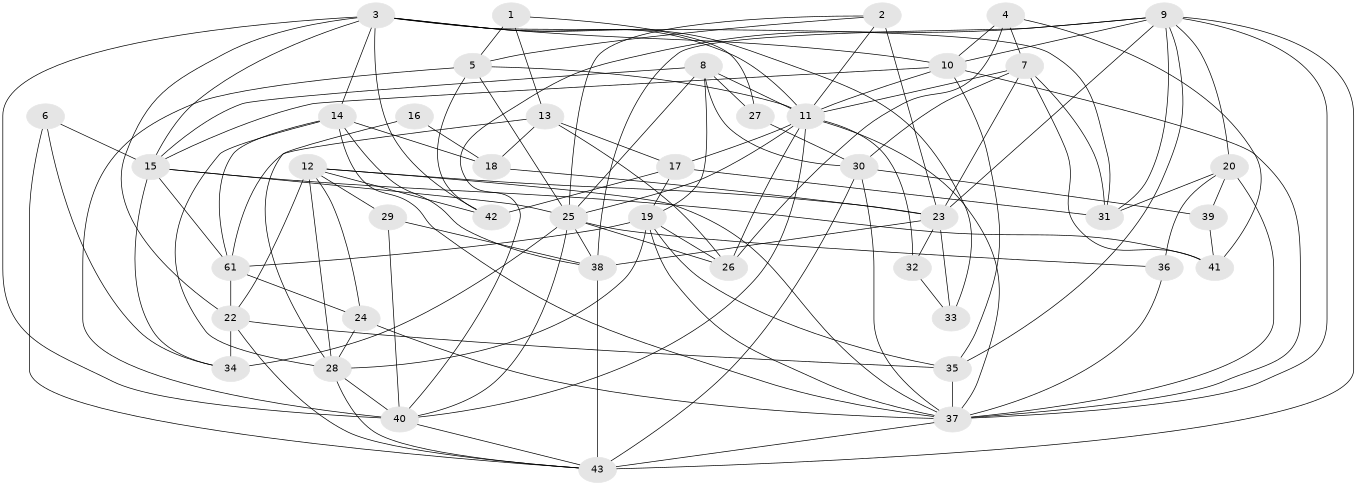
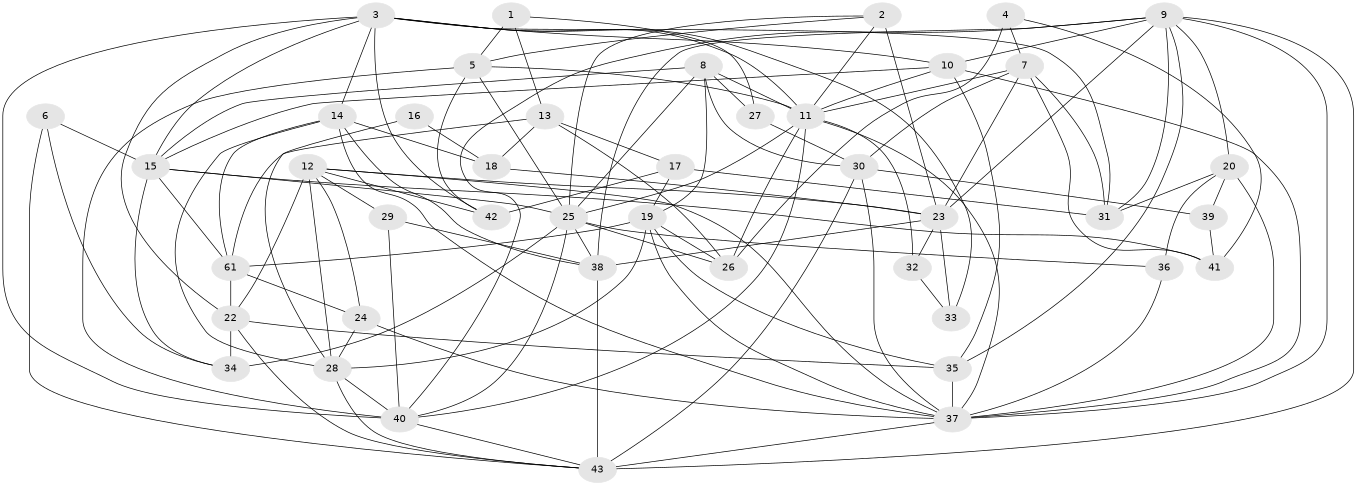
edge "4" -- "10": removed
edge "11" -- "17": removed
